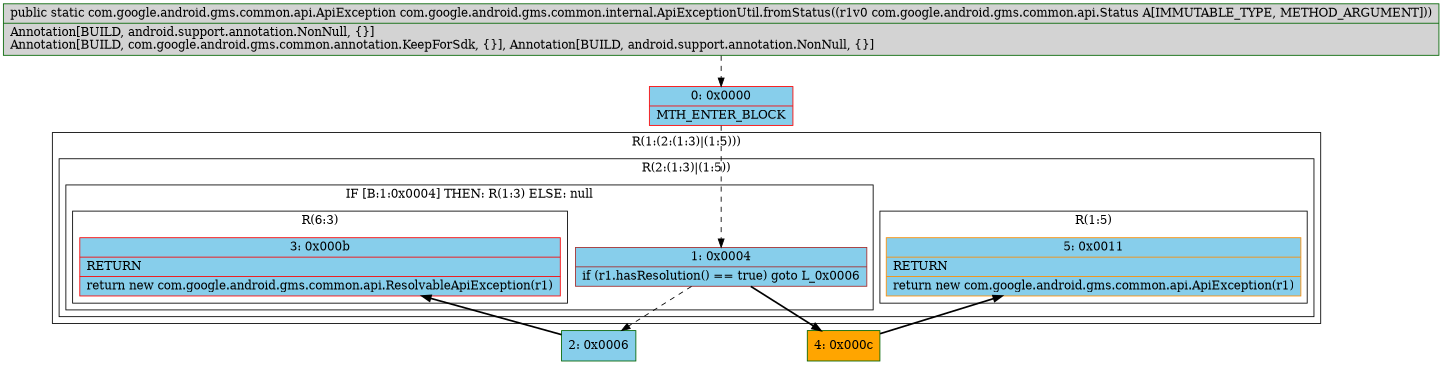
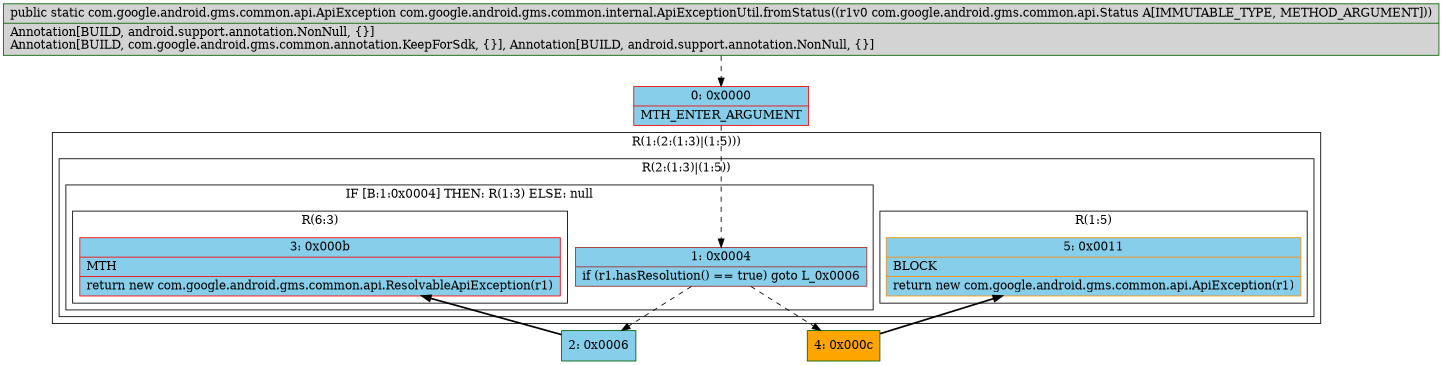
node "0: 0x0000": text "MTH_ENTER_BLOCK" -> "MTH_ENTER_ARGUMENT"
node "3: 0x000b": text "RETURN" -> "MTH"
node "5: 0x0011": text "RETURN" -> "BLOCK"
edge "1: 0x0004" -> "4: 0x000c": style bold -> dashed
